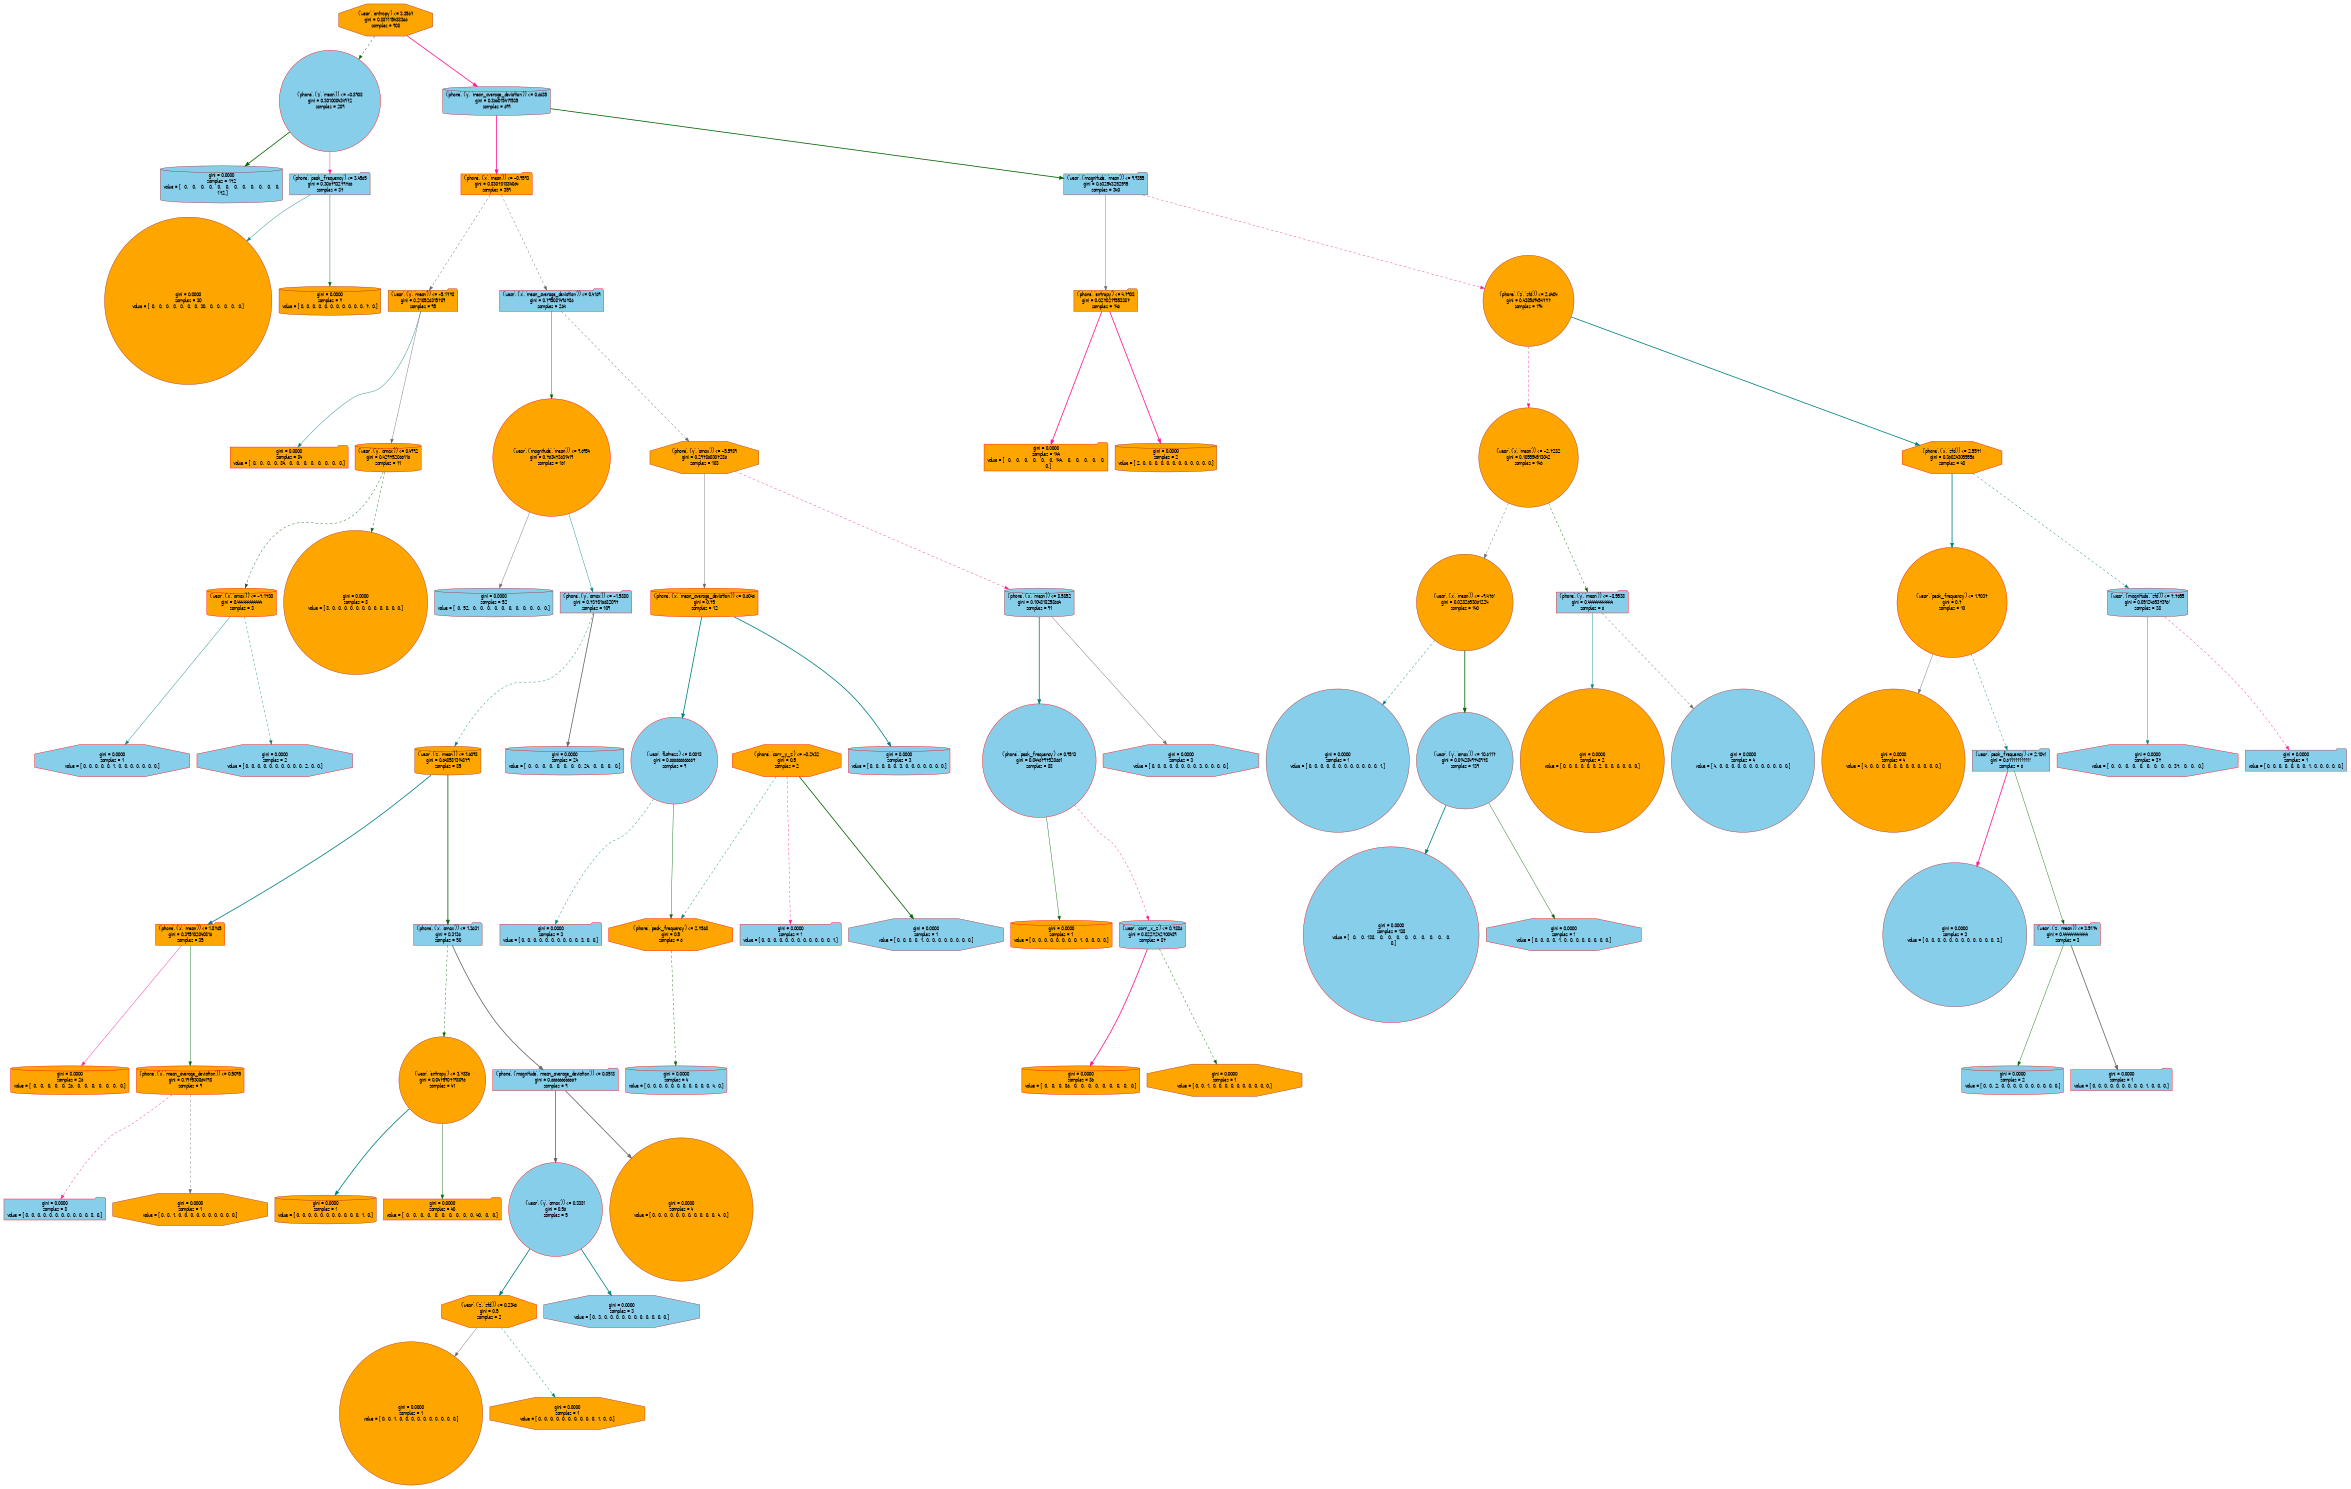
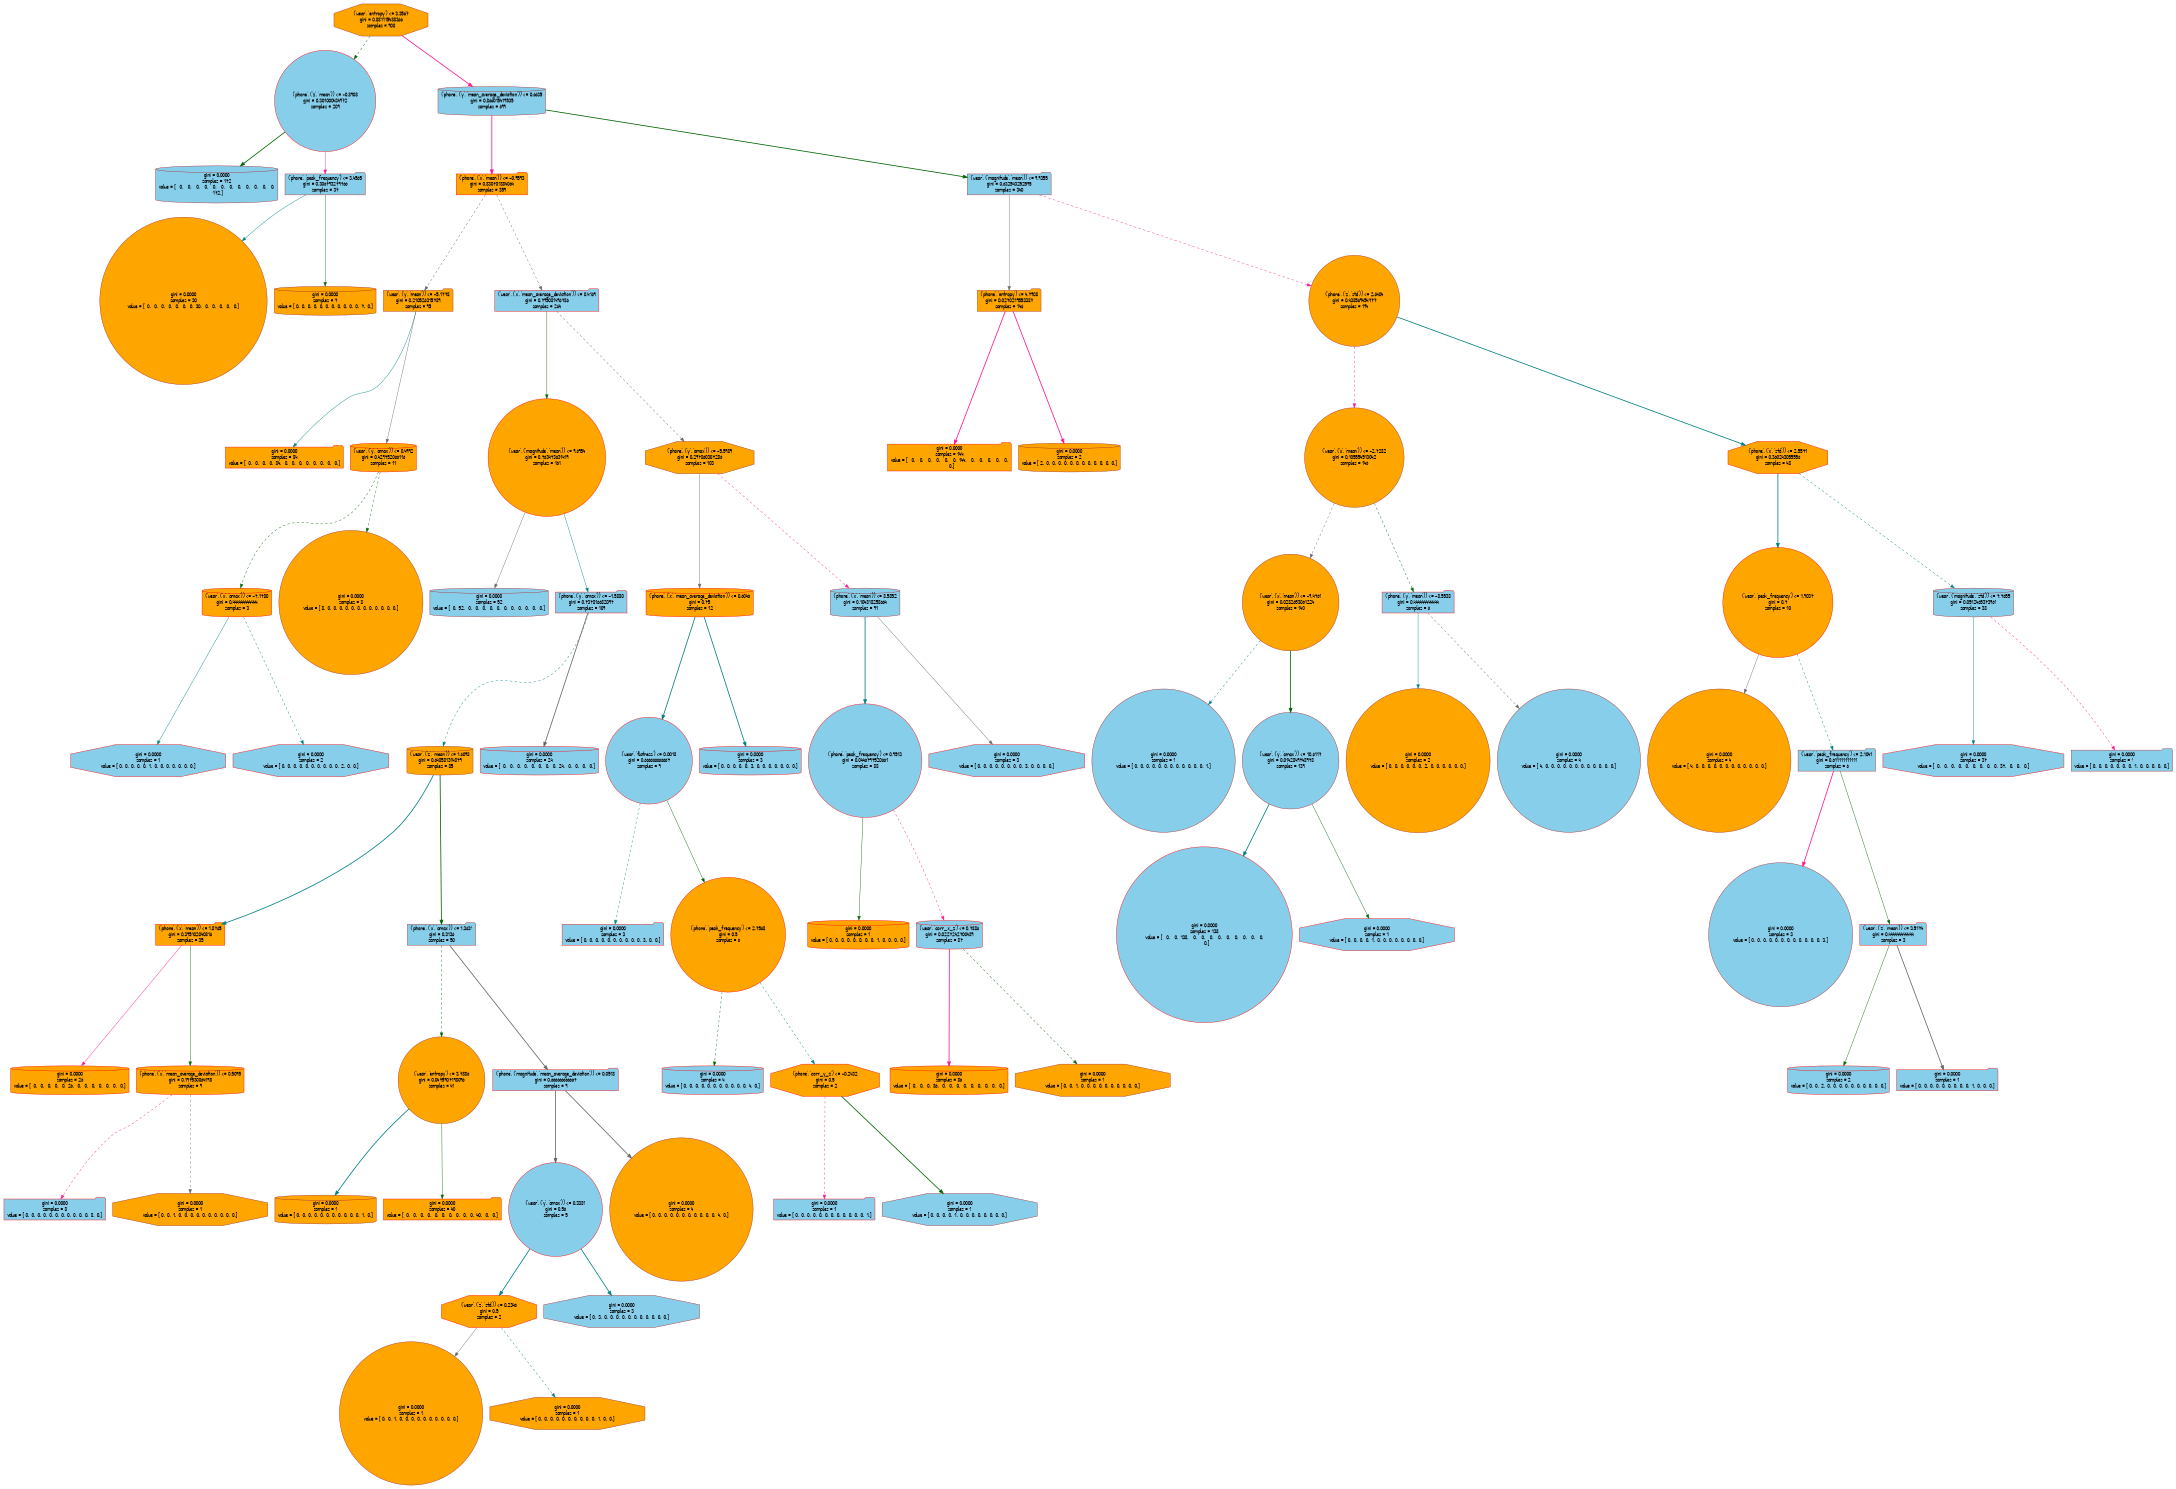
edge "('phone', 'corr_y_z') <= -0.2432 gini = 0.5 samples = 2" -> "('phone', 'peak_frequency') <= 2.7568 gini = 0.5 samples = 6": reversed
node "('phone', 'peak_frequency') <= 2.7568 gini = 0.5 samples = 6": shape octagon -> circle
